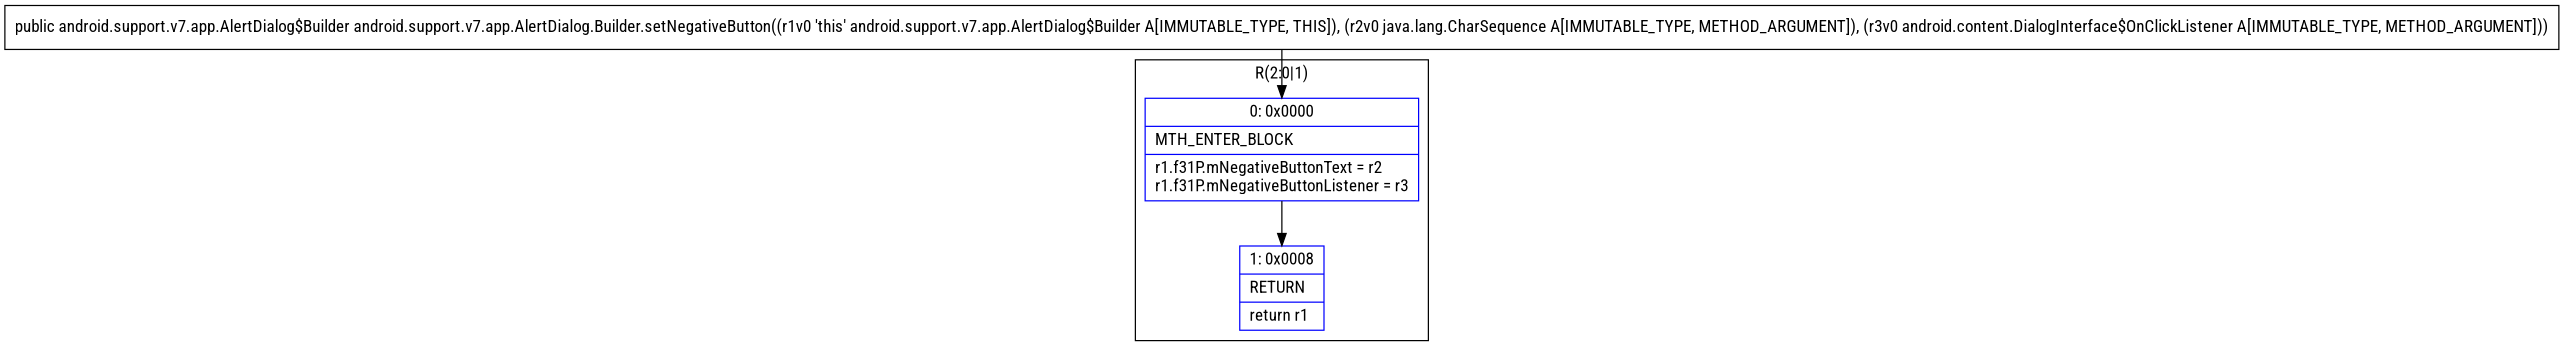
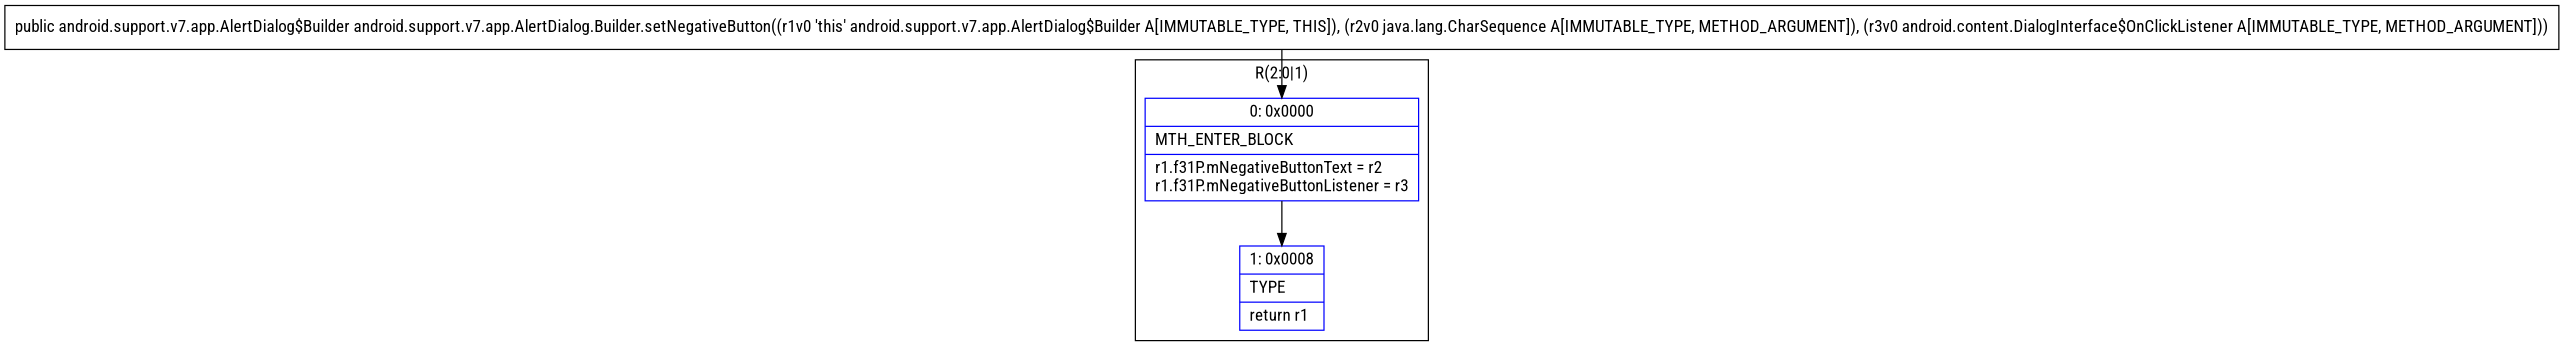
node "1: 0x0008": text "RETURN" -> "TYPE"
